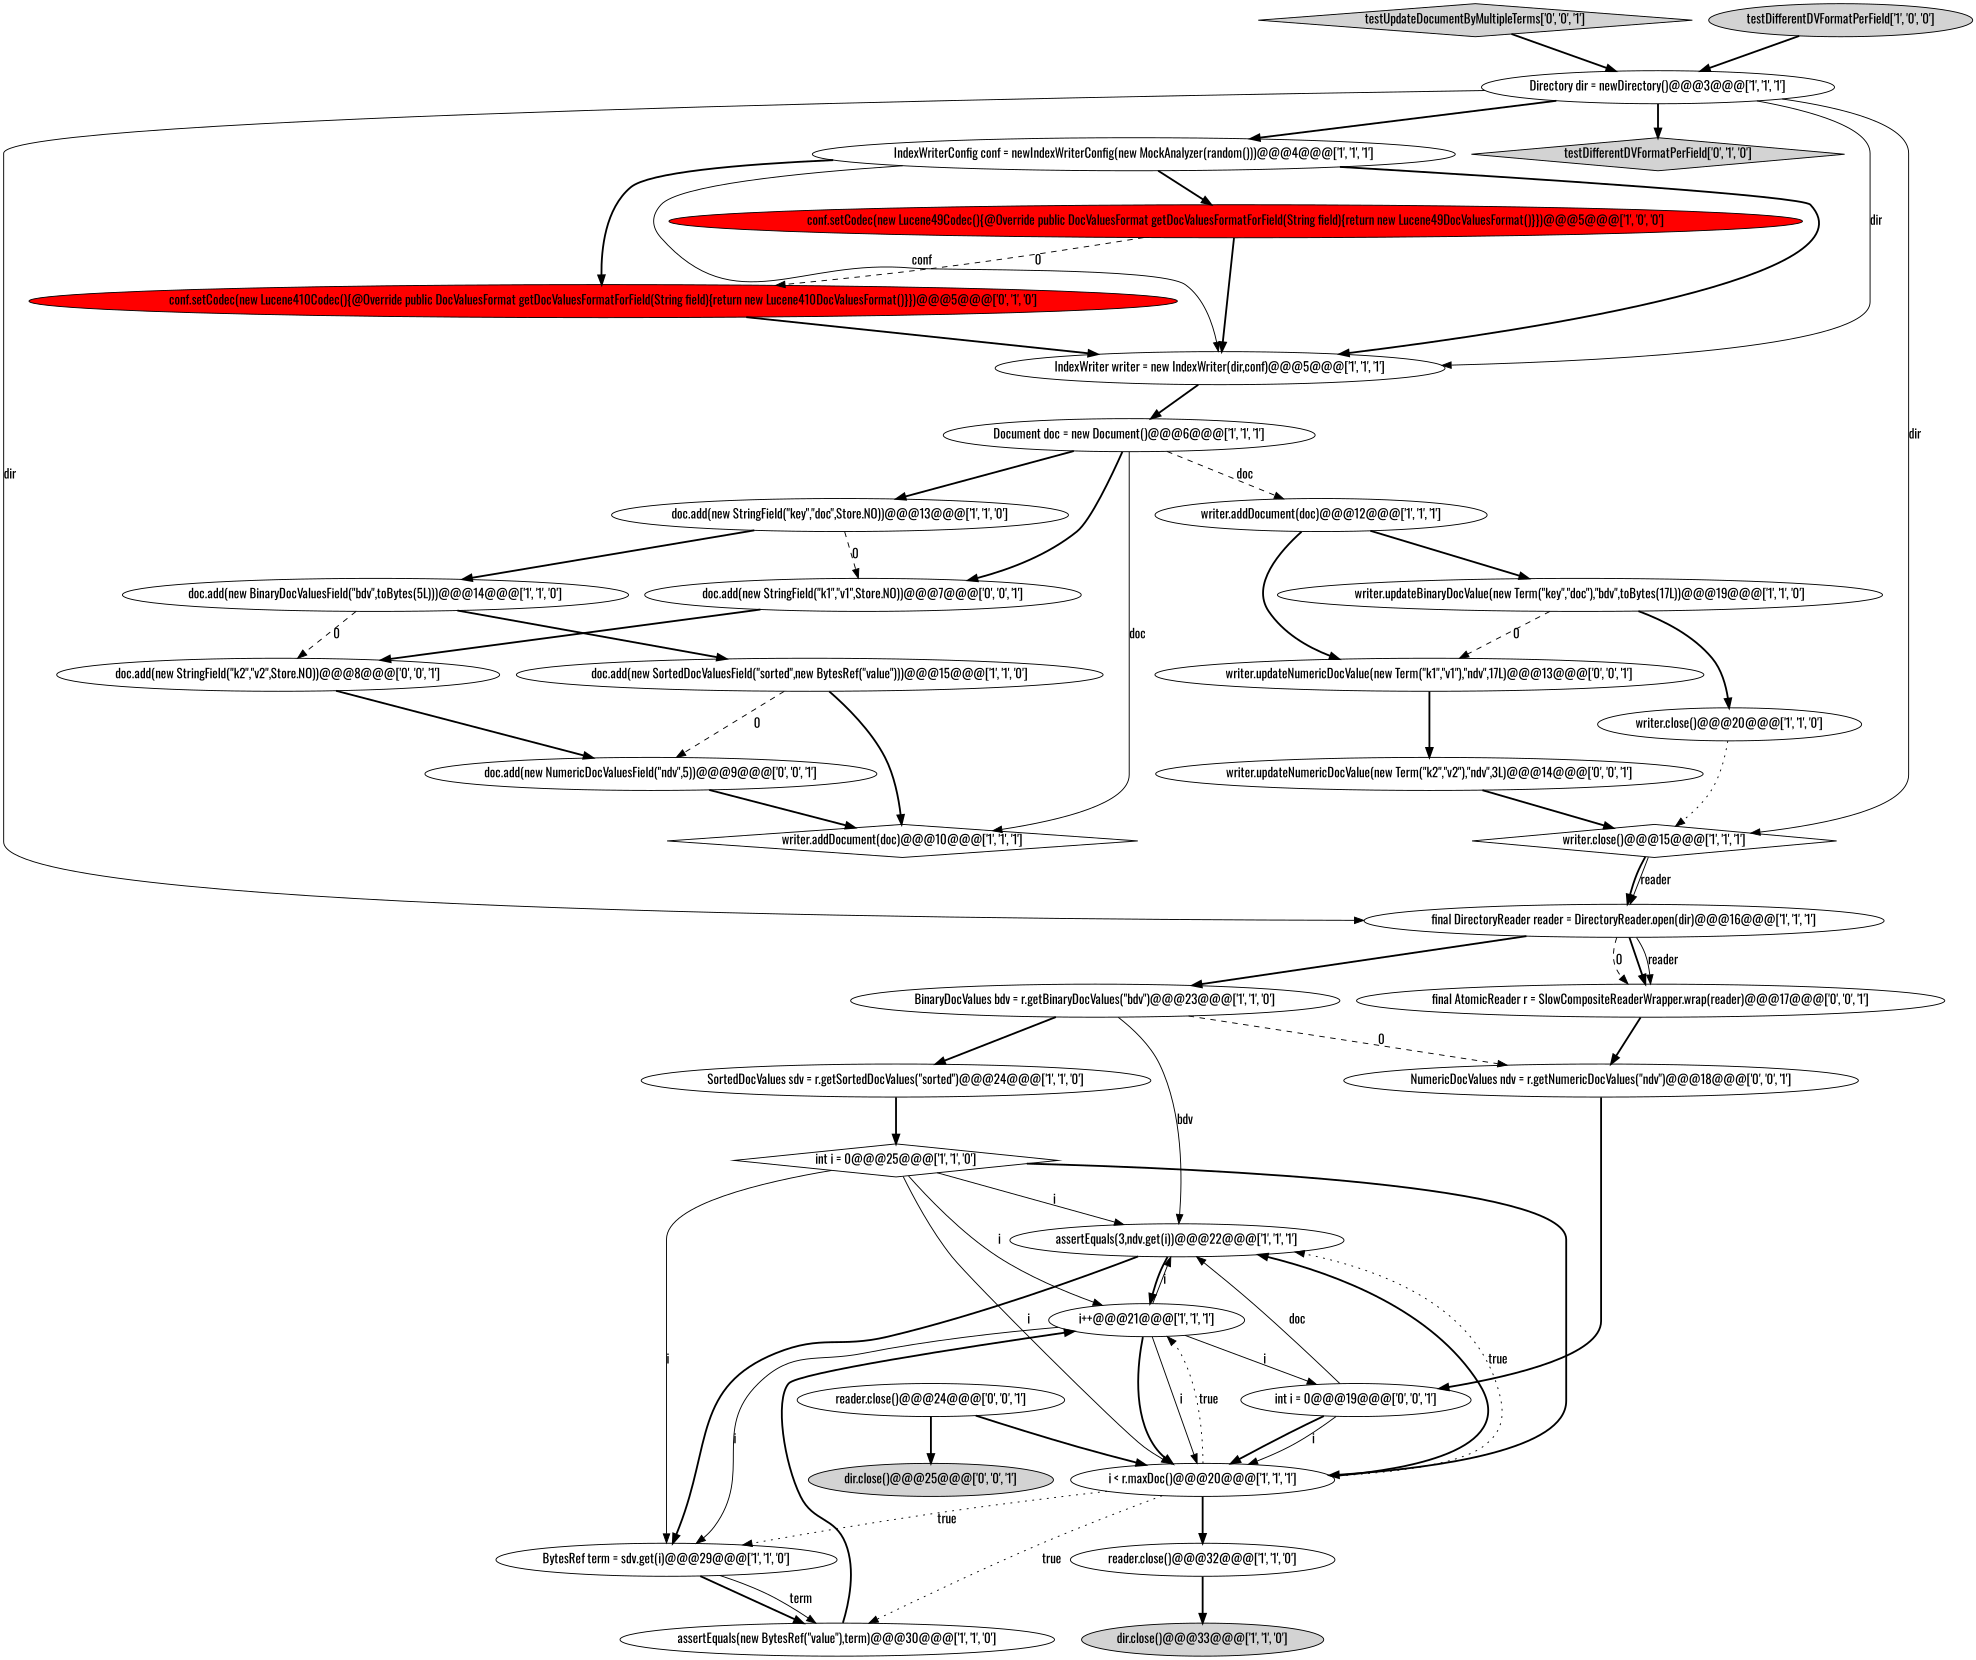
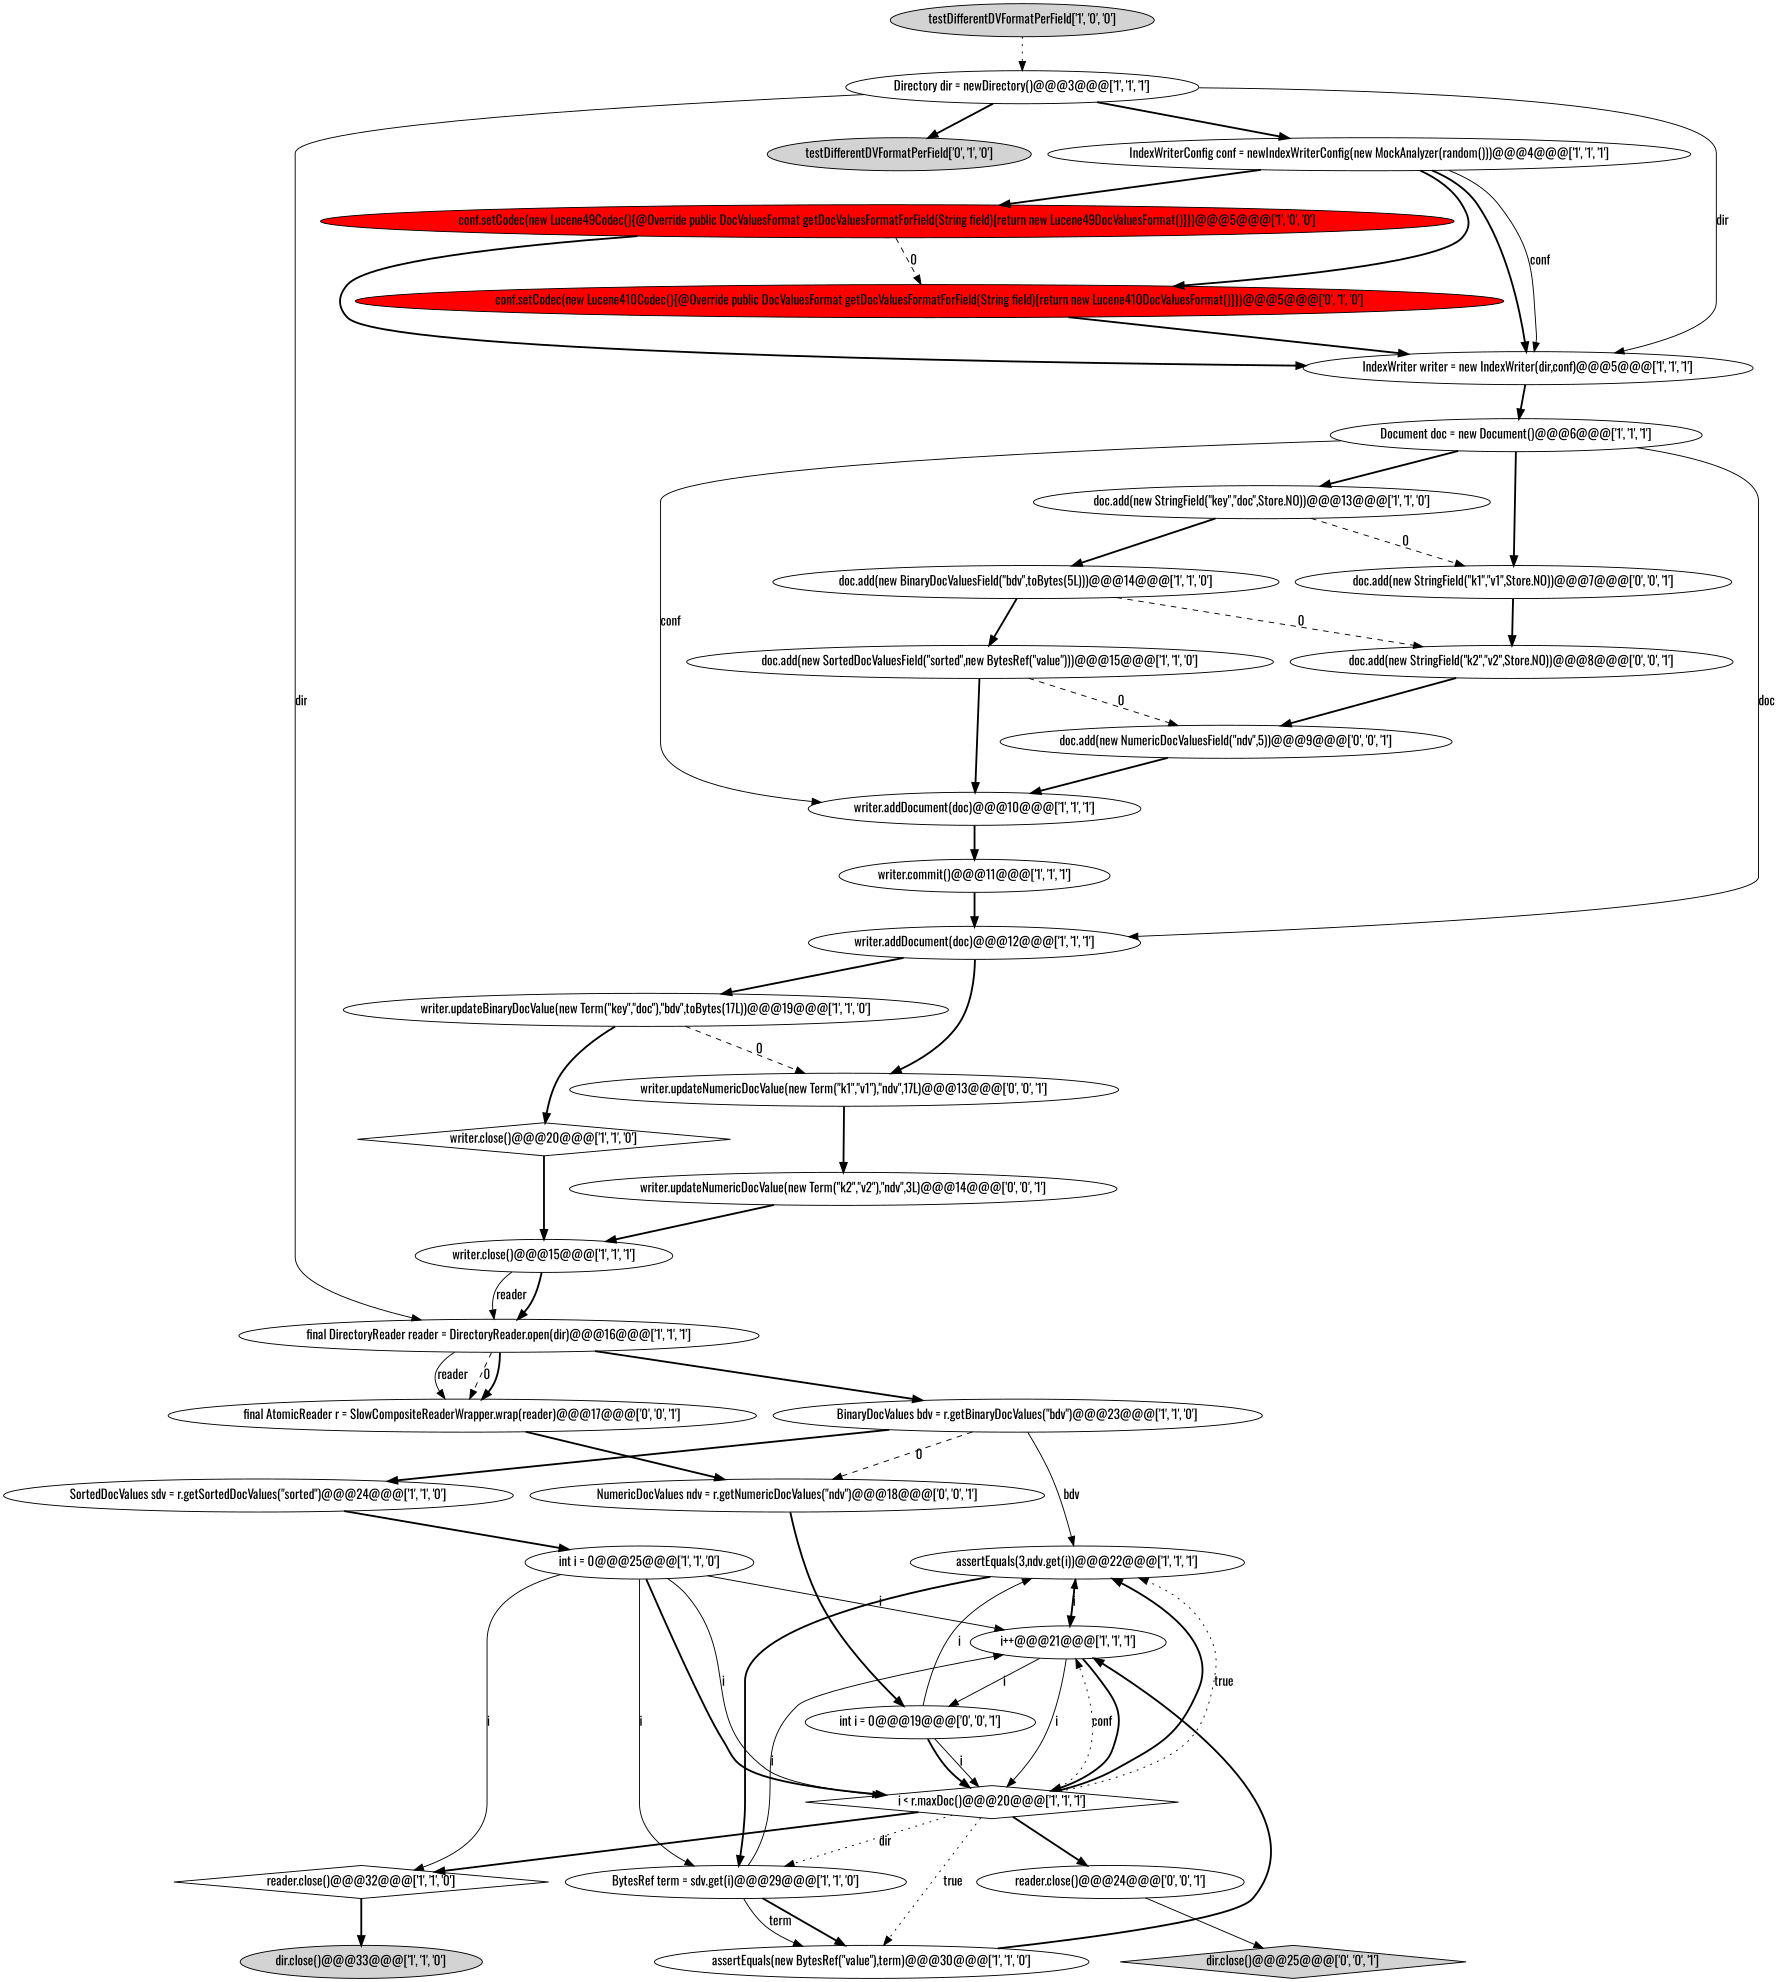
node "testUpdateDocumentByMultipleTerms['0', '0', '1']": removed
edge "testDifferentDVFormatPerField['1', '0', '0']" -> "Directory dir = newDirectory()@@@3@@@['1', '1', '1']": style bold -> dotted
node "testDifferentDVFormatPerField['0', '1', '0']": shape diamond -> ellipse
edge "Document doc = new Document()@@@6@@@['1', '1', '1']" -> "writer.addDocument(doc)@@@12@@@['1', '1', '1']": style dashed -> solid
edge "Directory dir = newDirectory()@@@3@@@['1', '1', '1']" -> "writer.close()@@@15@@@['1', '1', '1']": removed, label "dir"
edge "Document doc = new Document()@@@6@@@['1', '1', '1']" -> "writer.addDocument(doc)@@@10@@@['1', '1', '1']": label "doc" -> "conf"
node "writer.close()@@@20@@@['1', '1', '0']": shape ellipse -> diamond
edge "writer.close()@@@20@@@['1', '1', '0']" -> "writer.close()@@@15@@@['1', '1', '1']": style dotted -> bold
node "writer.addDocument(doc)@@@10@@@['1', '1', '1']": shape diamond -> ellipse
node "writer.close()@@@15@@@['1', '1', '1']": shape diamond -> ellipse
node "writer.commit()@@@11@@@['1', '1', '1']": added
node "int i = 0@@@25@@@['1', '1', '0']": shape diamond -> ellipse
edge "int i = 0@@@25@@@['1', '1', '0']" -> "assertEquals(3,ndv.get(i))@@@22@@@['1', '1', '1']": now "int i = 0@@@25@@@['1', '1', '0']" -> "reader.close()@@@32@@@['1', '1', '0']"
edge "int i = 0@@@19@@@['0', '0', '1']" -> "assertEquals(3,ndv.get(i))@@@22@@@['1', '1', '1']": label "doc" -> "i"
edge "i++@@@21@@@['1', '1', '1']" -> "BytesRef term = sdv.get(i)@@@29@@@['1', '1', '0']": reversed
edge "i < r.maxDoc()@@@20@@@['1', '1', '1']" -> "i++@@@21@@@['1', '1', '1']": label "true" -> "conf"
edge "reader.close()@@@24@@@['0', '0', '1']" -> "dir.close()@@@25@@@['0', '0', '1']": style bold -> solid
edge "reader.close()@@@24@@@['0', '0', '1']" -> "i < r.maxDoc()@@@20@@@['1', '1', '1']": reversed
node "dir.close()@@@25@@@['0', '0', '1']": shape ellipse -> diamond
node "i < r.maxDoc()@@@20@@@['1', '1', '1']": shape ellipse -> diamond
edge "i < r.maxDoc()@@@20@@@['1', '1', '1']" -> "BytesRef term = sdv.get(i)@@@29@@@['1', '1', '0']": label "true" -> "dir"
node "reader.close()@@@32@@@['1', '1', '0']": shape ellipse -> diamond
